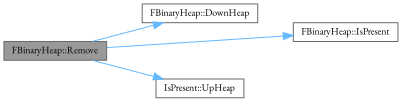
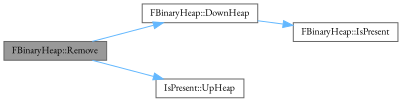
edge "FBinaryHeap::Remove" -> "FBinaryHeap::IsPresent": now "FBinaryHeap::DownHeap" -> "FBinaryHeap::IsPresent"
